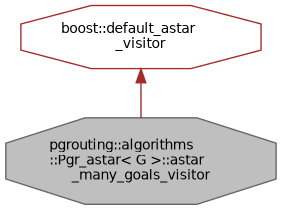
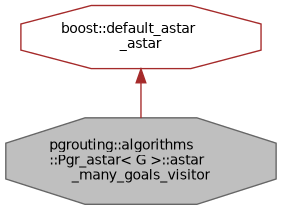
node "boost::default_astar _visitor": label "boost::default_astar _visitor" -> "boost::default_astar _astar"
